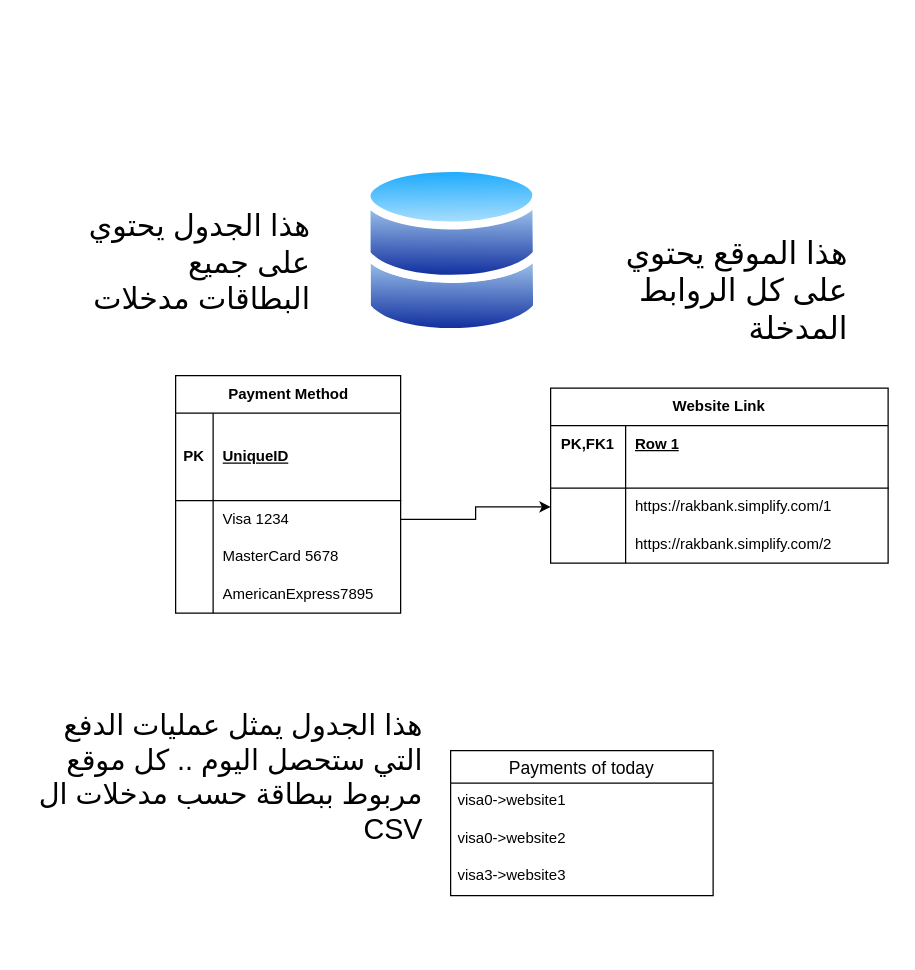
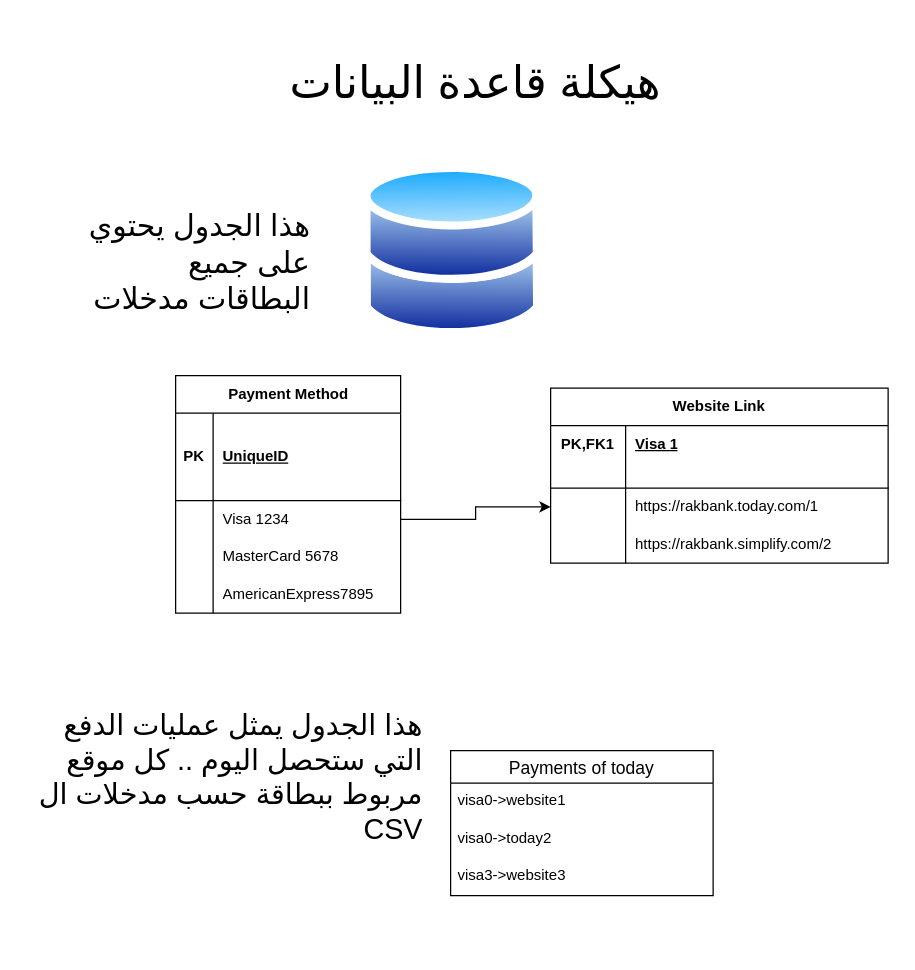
node "هيكلة قاعدة البيانات": added
node "هذا الموقع يحتوي على كل الروابط المدخلة": removed
node "Row 1": label "Row 1" -> "Visa 1"
node "https://rakbank.simplify.com/1": label "https://rakbank.simplify.com/1" -> "https://rakbank.today.com/1"
node "visa0->website2": label "visa0->website2" -> "visa0->today2"
